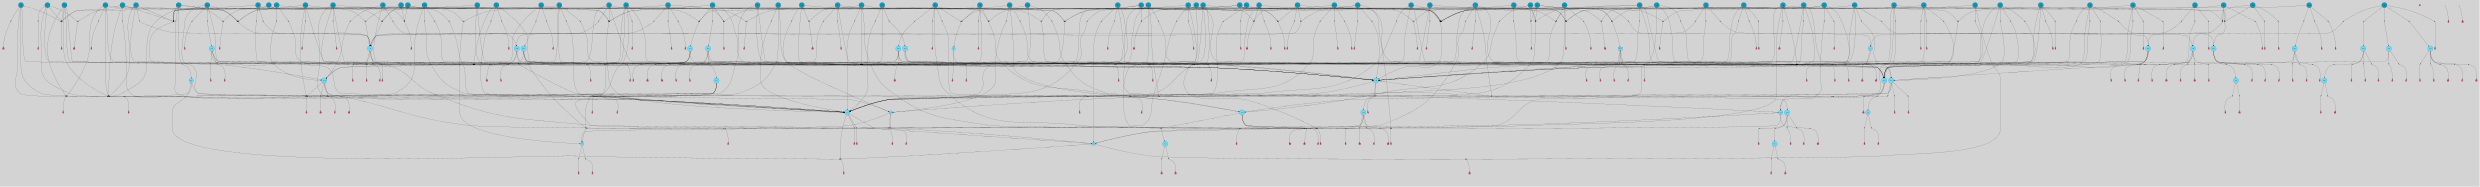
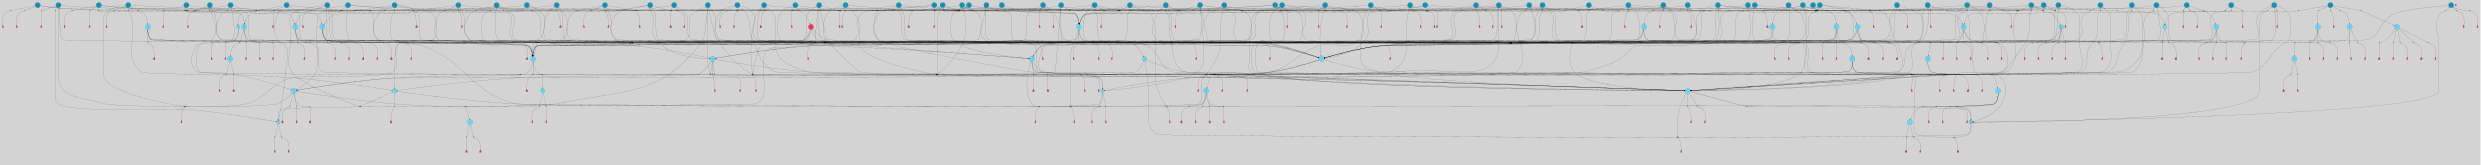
node "T812": fillcolor #66ddff -> #ff3366
node "T625": added
